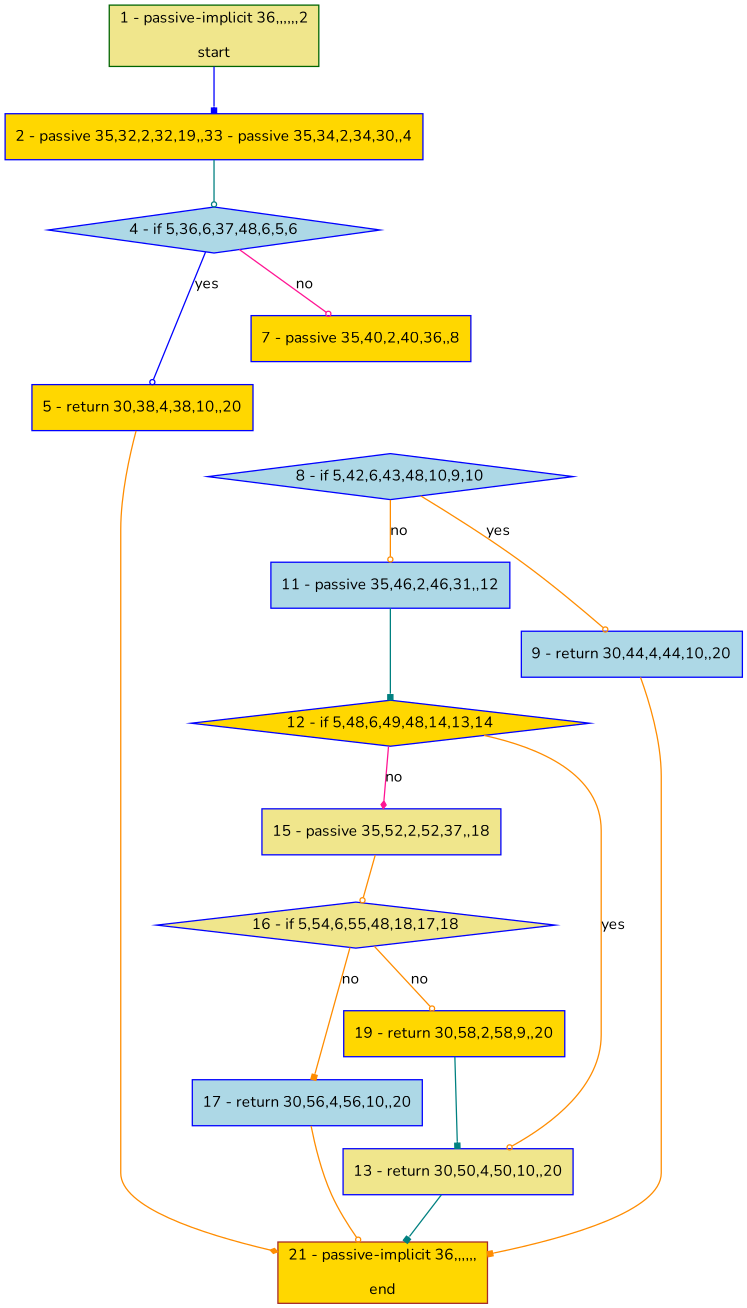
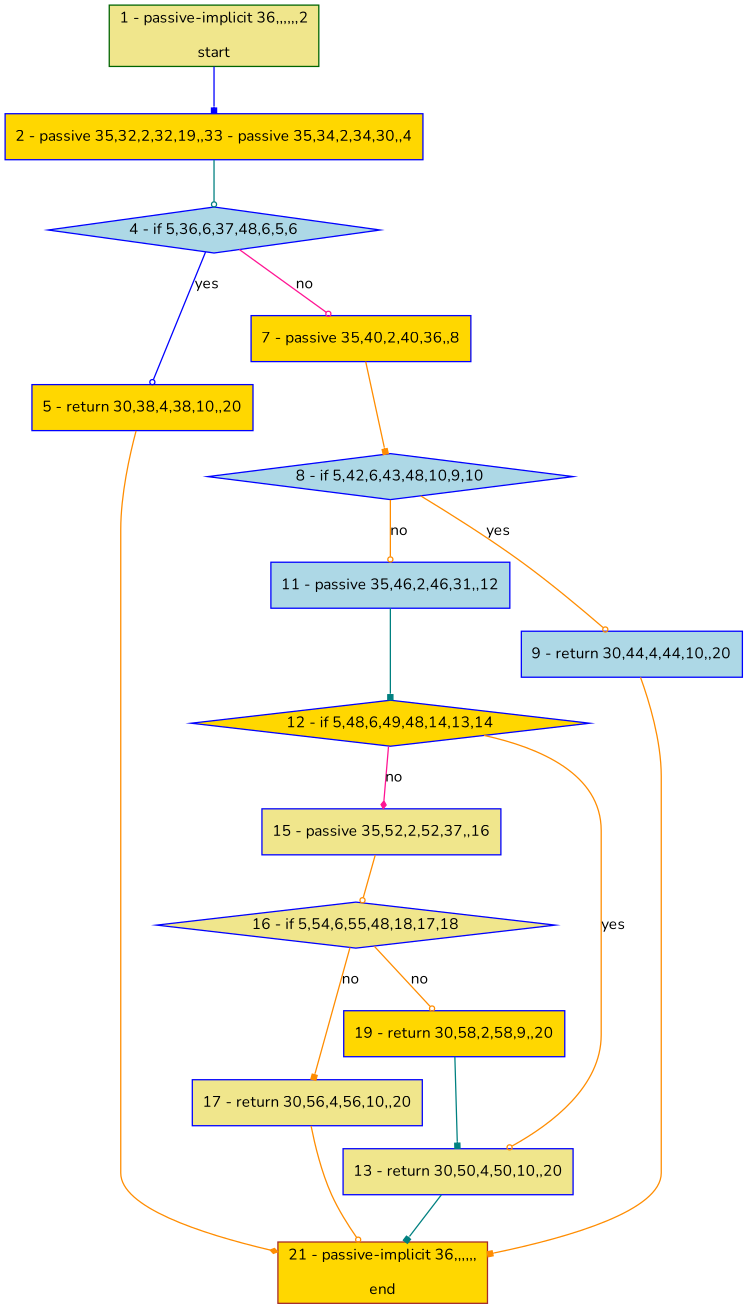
edge "7 - passive 35,40,2,40,36,,8" -> "8 - if 5,42,6,43,48,10,9,10": added
node "15 - passive 35,52,2,52,37,,18": label "15 - passive 35,52,2,52,37,,18" -> "15 - passive 35,52,2,52,37,,16"
node "17 - return 30,56,4,56,10,,20": fillcolor lightblue -> khaki
